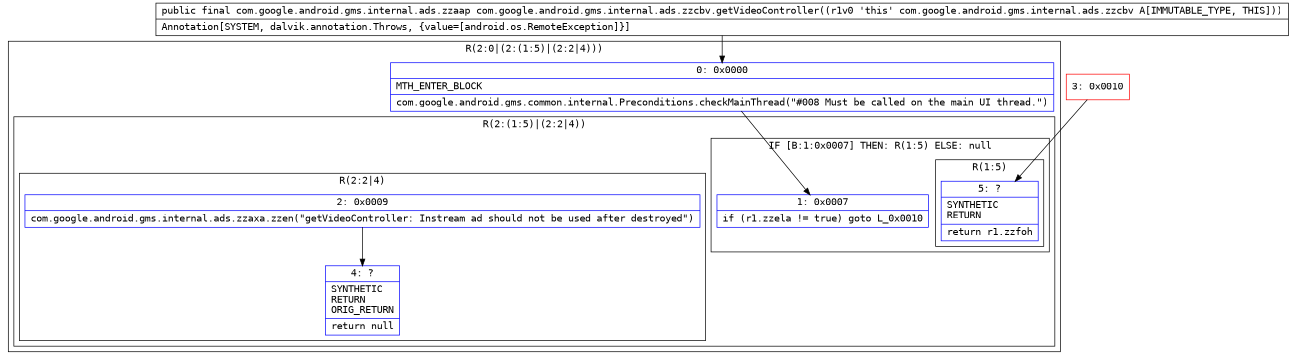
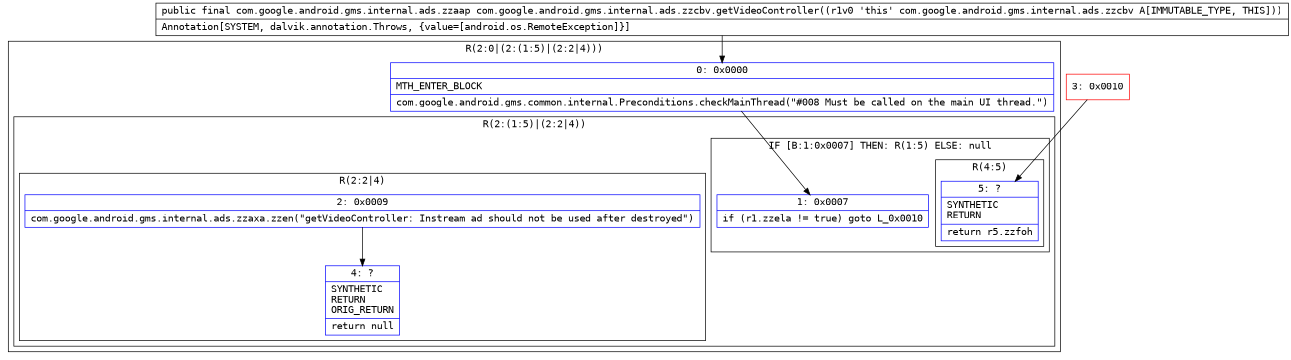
cluster "R(1:5)": label "R(1:5)" -> "R(4:5)"
node "5: ?": text "return r1.zzfoh" -> "return r5.zzfoh"
